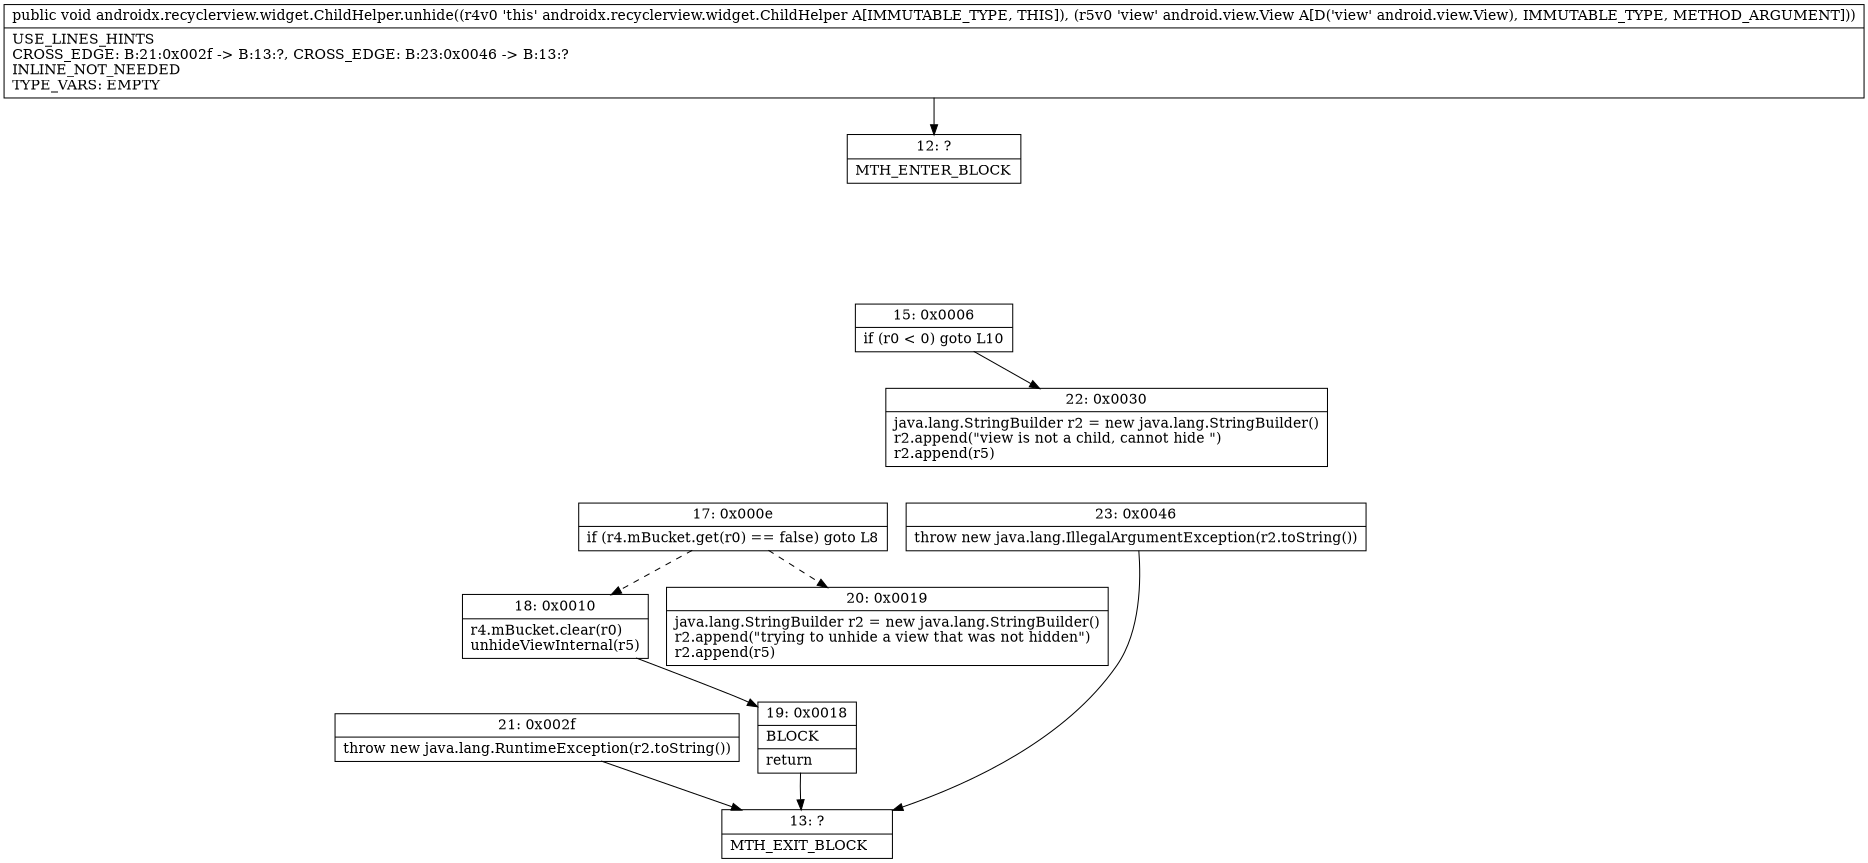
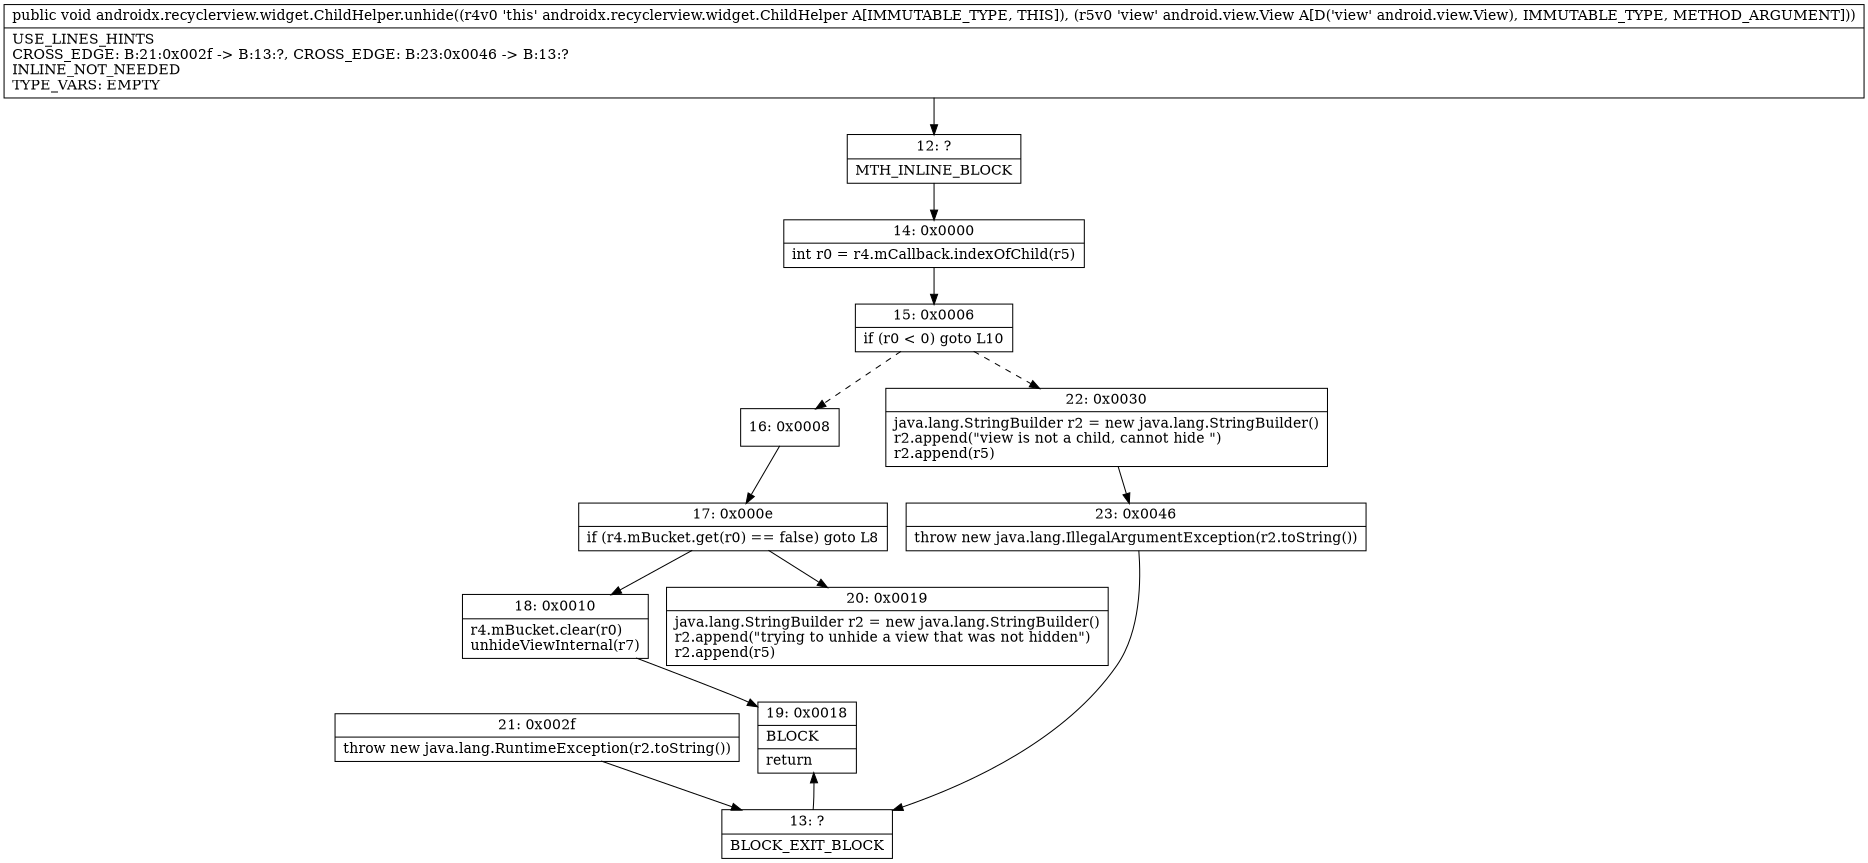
node "12: ?": text "MTH_ENTER_BLOCK" -> "MTH_INLINE_BLOCK"
node "14: 0x0000": added
edge "15: 0x0006" -> "22: 0x0030": style solid -> dashed
node "16: 0x0008": added
edge "22: 0x0030" -> "23: 0x0046": added
edge "17: 0x000e" -> "20: 0x0019": style dashed -> solid
edge "17: 0x000e" -> "18: 0x0010": style dashed -> solid
node "18: 0x0010": text "unhideViewInternal(r5)" -> "unhideViewInternal(r7)"
edge "19: 0x0018" -> "13: ?": reversed
node "13: ?": text "MTH_EXIT_BLOCK" -> "BLOCK_EXIT_BLOCK"
